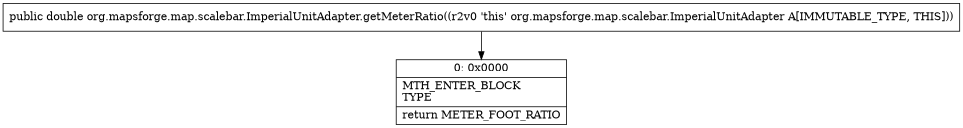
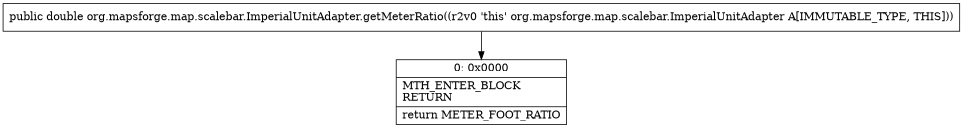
node "0: 0x0000": text "TYPE" -> "RETURN"
